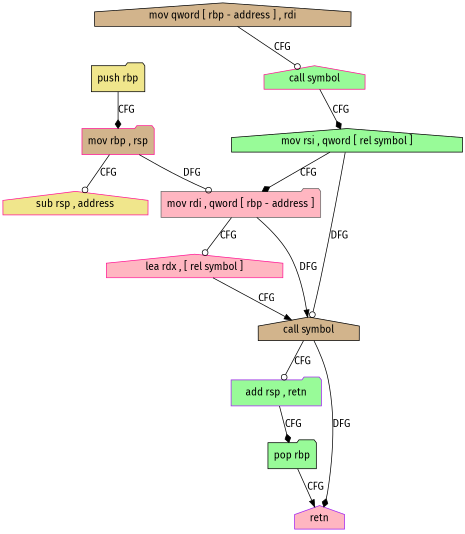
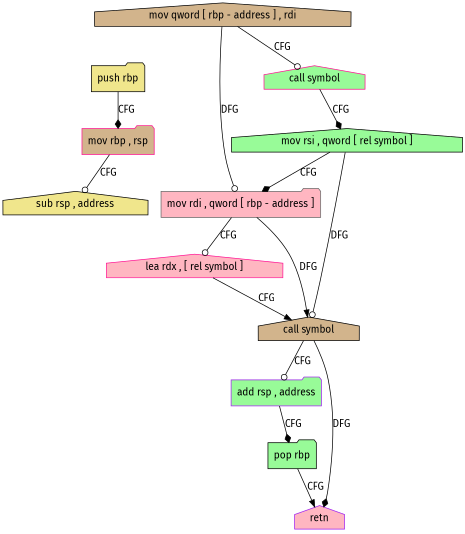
edge "mov rbp , rsp" -> "mov rdi , qword [ rbp - address ]": now "mov qword [ rbp - address ] , rdi" -> "mov rdi , qword [ rbp - address ]"
node "sub rsp , address": color deeppink -> black
node "add rsp , retn": label "add rsp , retn" -> "add rsp , address"
